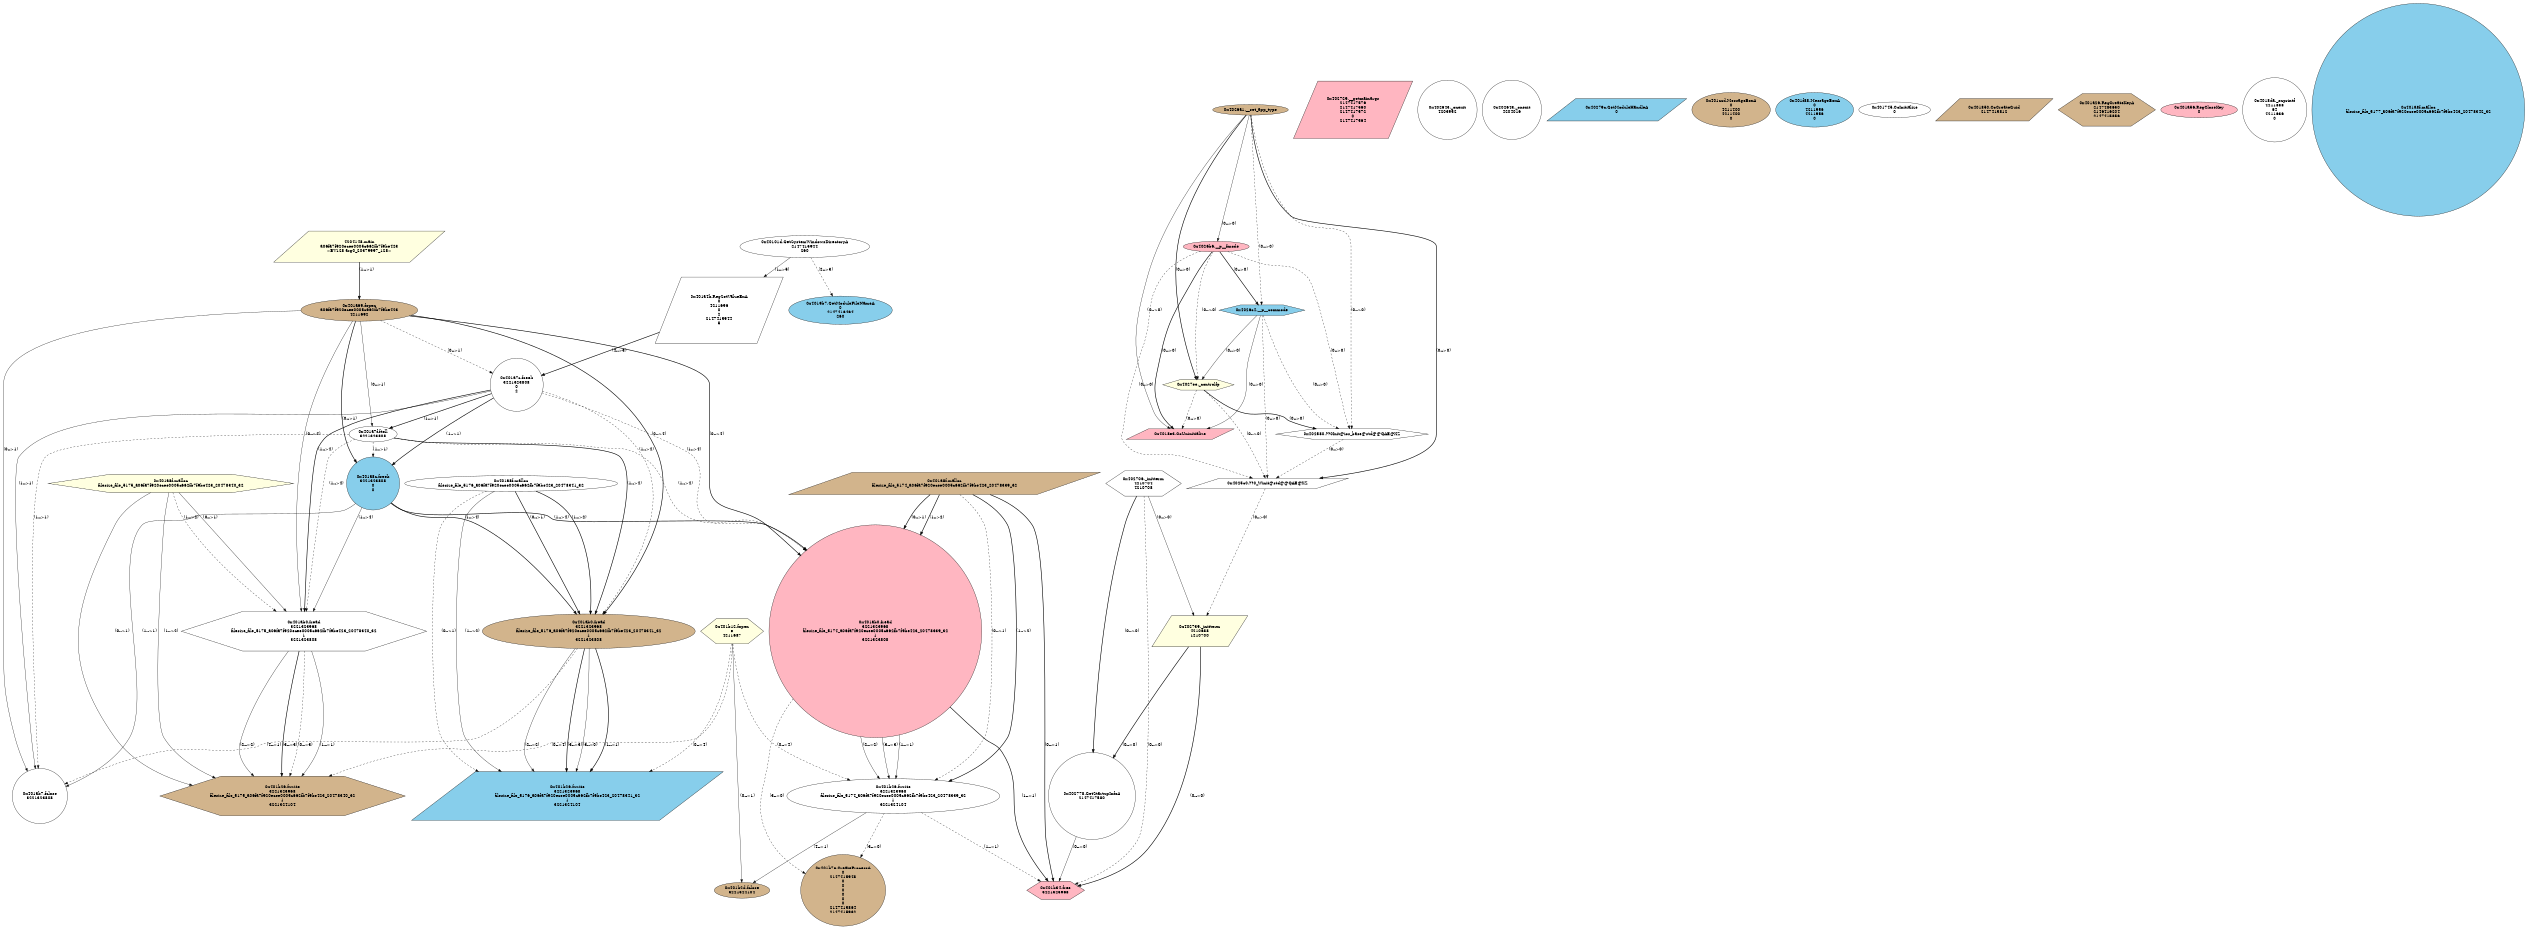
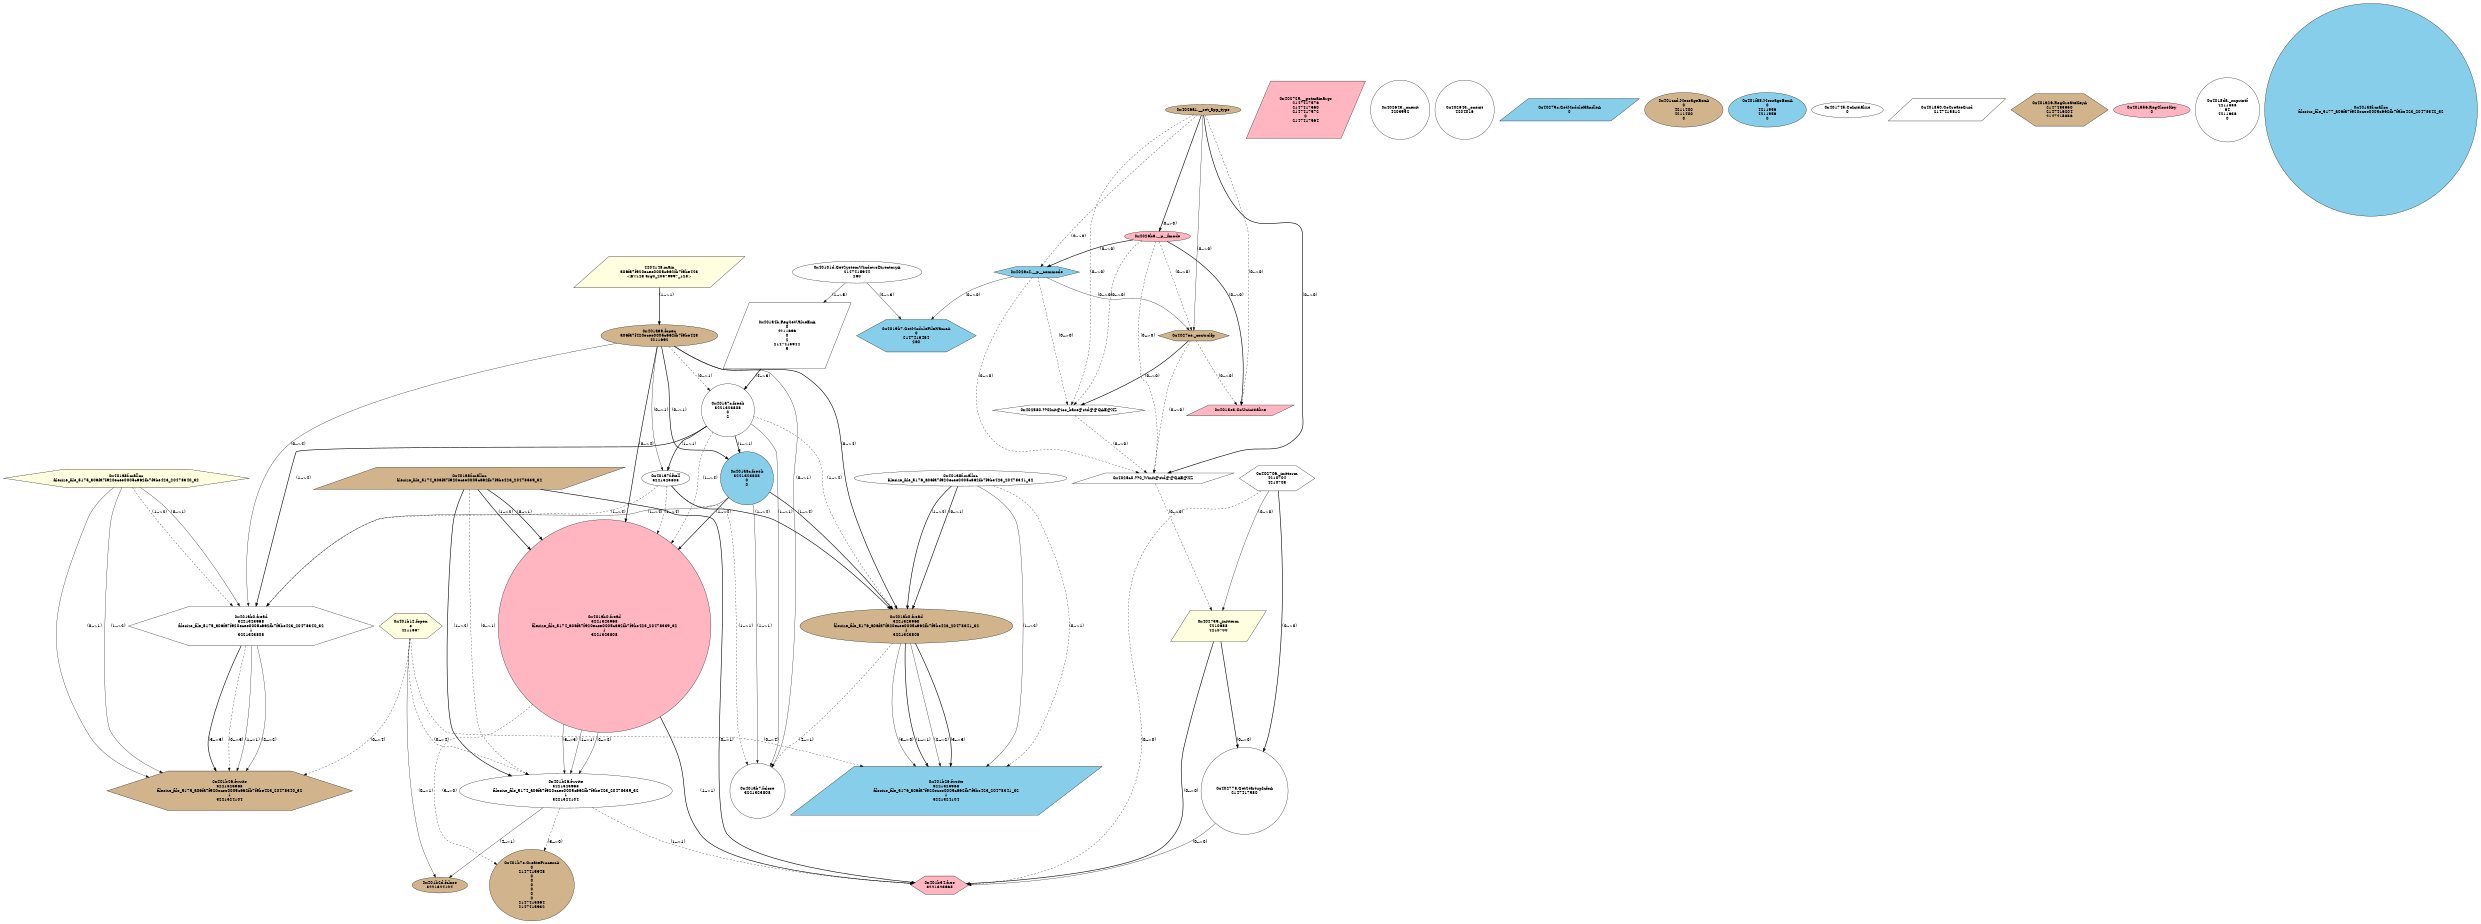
node "0x401850.CoCreateGuid 2147415812": fillcolor tan -> white
node "0x401a26.RegCreateKeyA 2147483650 2146416204 2147415856": label "0x401a26.RegCreateKeyA 2147483650 2146416204 2147415856" -> "0x401a26.RegCreateKeyA 2147483650 2147416204 2147415856"
edge "0x4026a1.__set_app_type" -> "0x4026b6.__p__fmode": style solid -> bold
edge "0x4026a1.__set_app_type" -> "0x4027ee._controlfp": style bold -> solid
edge "0x4026a1.__set_app_type" -> "0x4018e3.CoUninitialize": style solid -> dashed
edge "0x40101d.GetSystemWindowsDirectoryA 2147415944 260" -> "0x4019b7.GetModuleFileNameA 0 2147416464 260": style dashed -> solid
node "0x401a69.fopen a06fa7f920ecee0005c662fb7f9be423 4211692": label "0x401a69.fopen a06fa7f920ecee0005c662fb7f9be423 4211692" -> "0x401a69.fopen a06fa7f420ecee0005c662fb7f9be423 4211692"
node "0x4019b7.GetModuleFileNameA 0 2147416464 260": shape ellipse -> hexagon
edge "0x4026c4.__p__commode" -> "0x4018e3.CoUninitialize": now "0x4026c4.__p__commode" -> "0x4019b7.GetModuleFileNameA 0 2147416464 260"
node "0x4027ee._controlfp": fillcolor lightyellow -> tan
edge "0x401a7f.ftell 3221323808" -> "0x401a8c.fseek 3221323808 0 0": removed, label "(1-->1)"
node "0x402739._initterm 4210688 1210700": label "0x402739._initterm 4210688 1210700" -> "0x402739._initterm 4210688 4210700"
